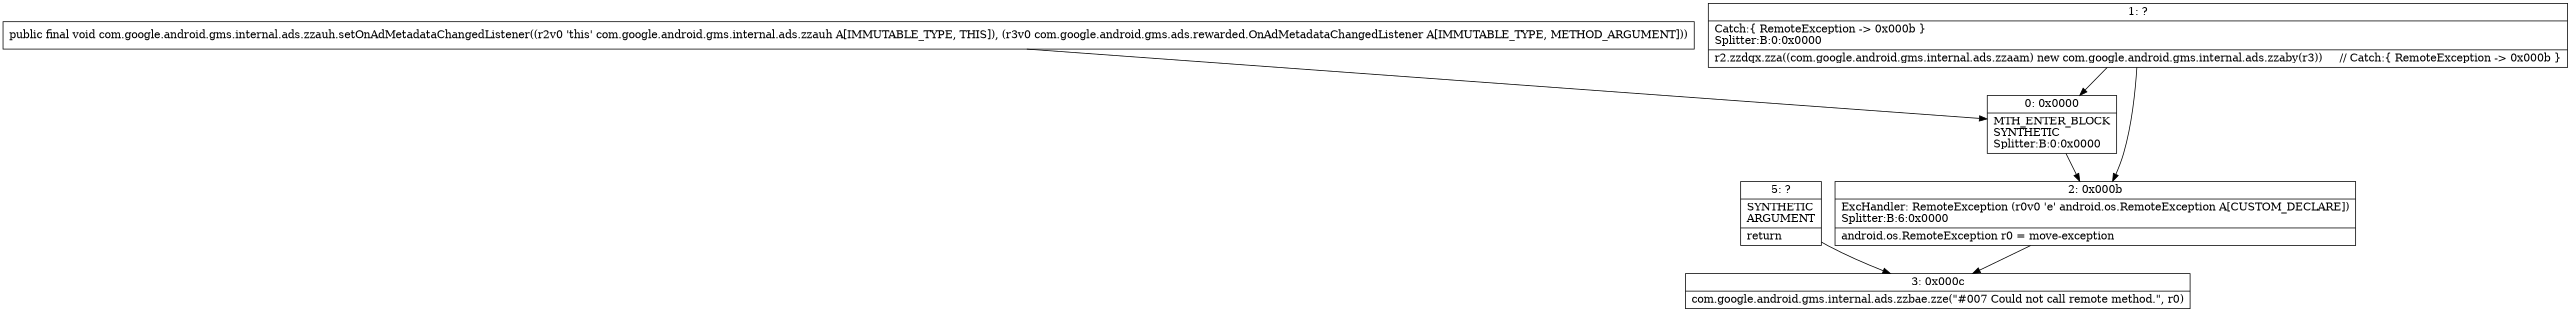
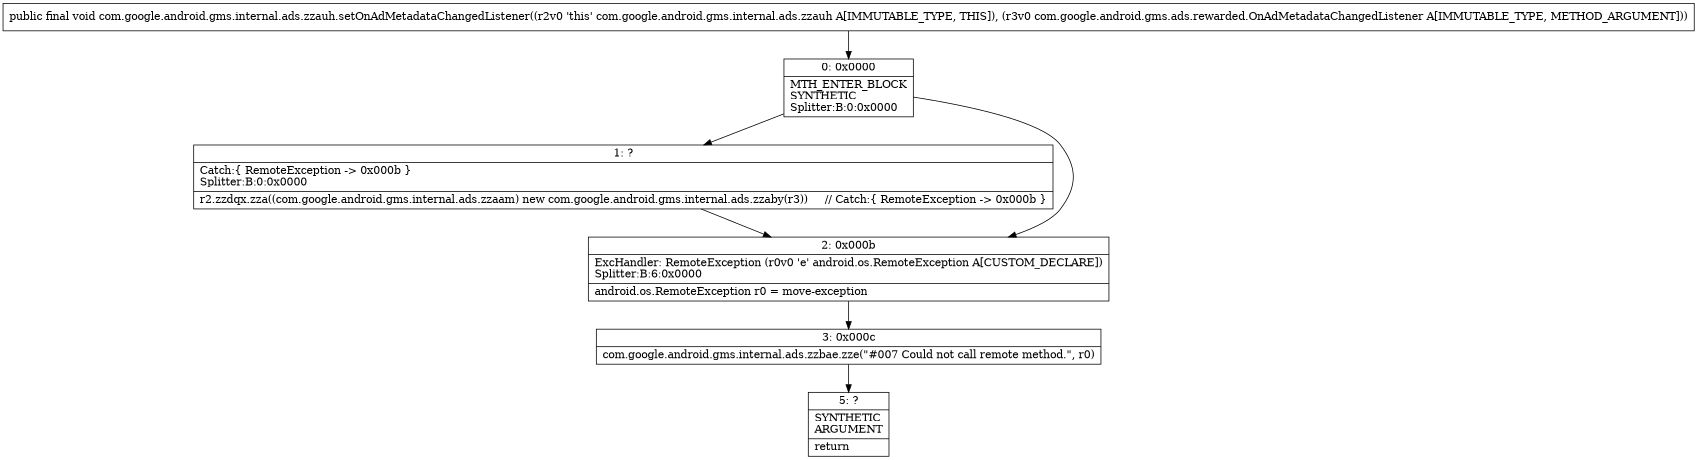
edge "1: ?" -> "0: 0x0000": reversed
edge "5: ?" -> "3: 0x000c": reversed
